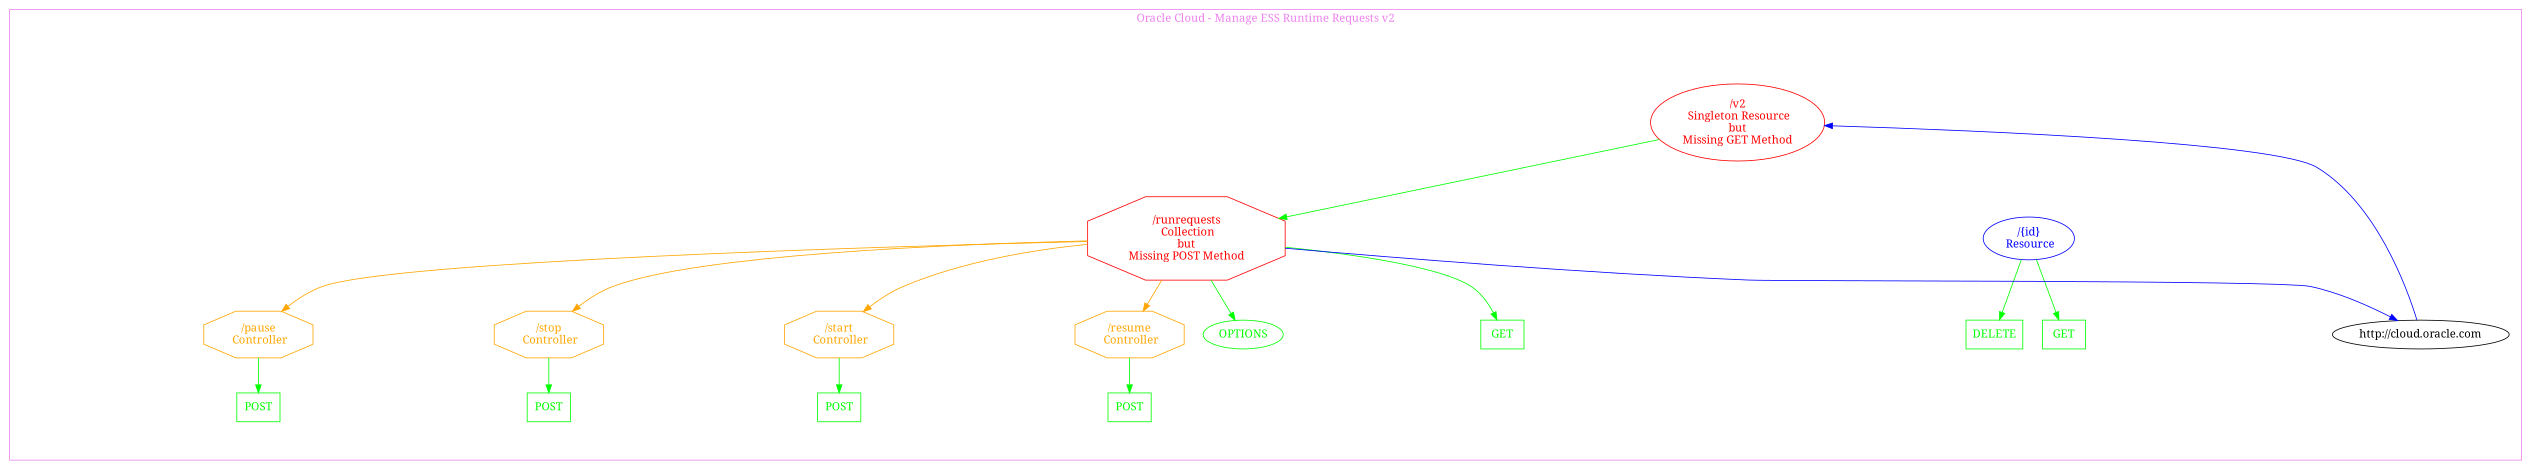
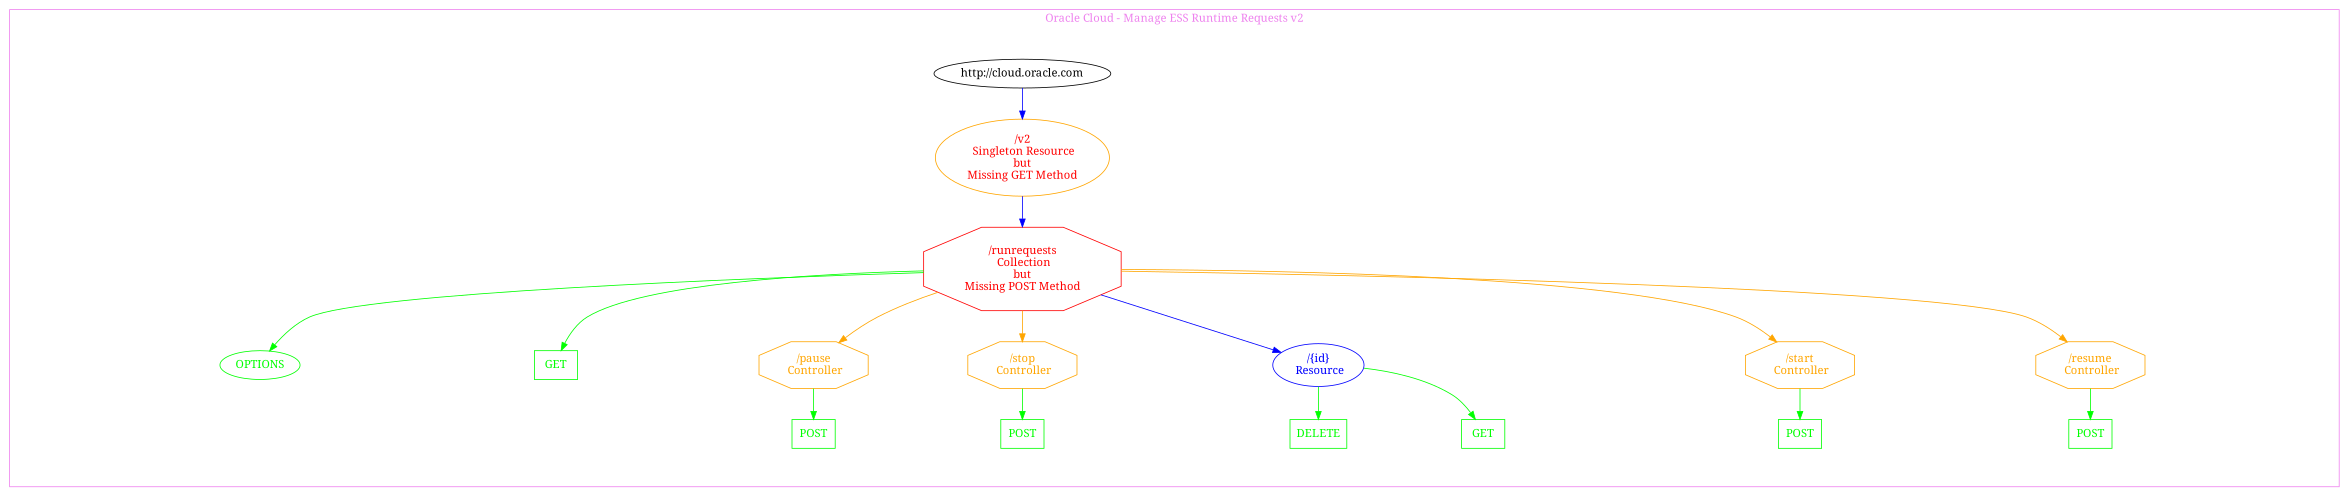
node "/v2 Singleton Resource but Missing GET Method": color red -> orange
edge "/v2 Singleton Resource but Missing GET Method" -> "/runrequests Collection but Missing POST Method": color green -> blue
edge "/runrequests Collection but Missing POST Method" -> "http://cloud.oracle.com": now "/runrequests Collection but Missing POST Method" -> "/{id} Resource"
